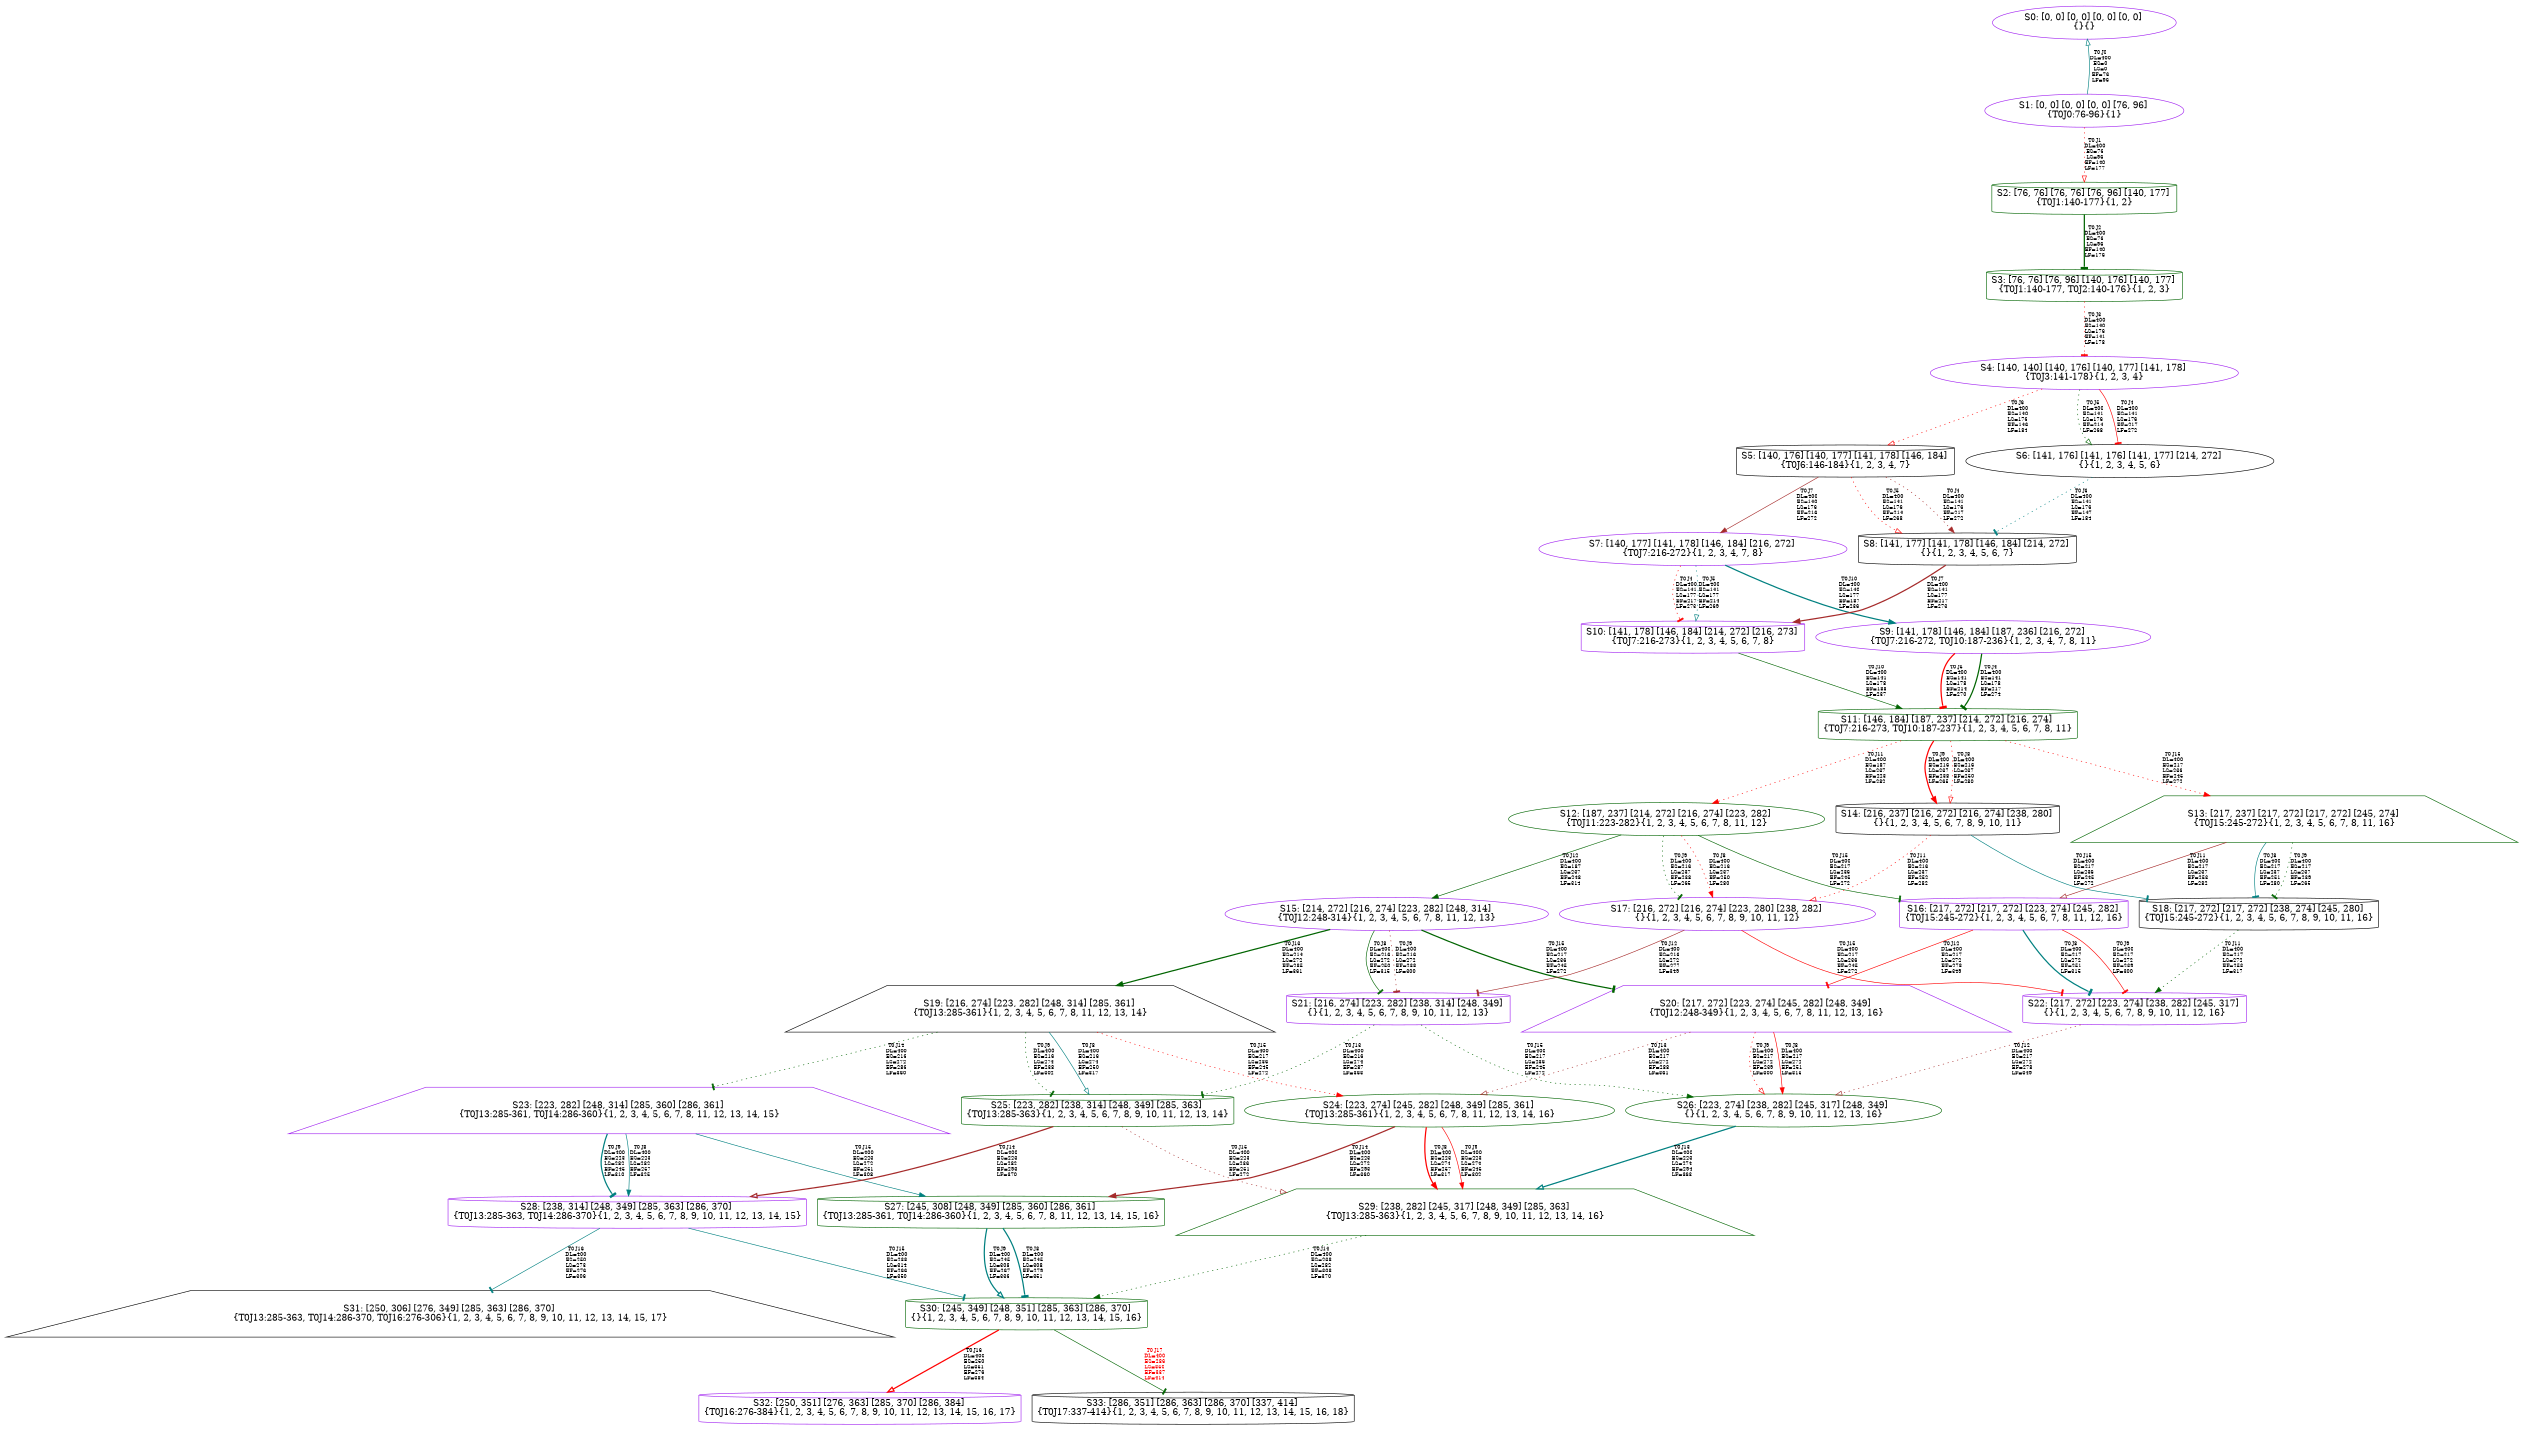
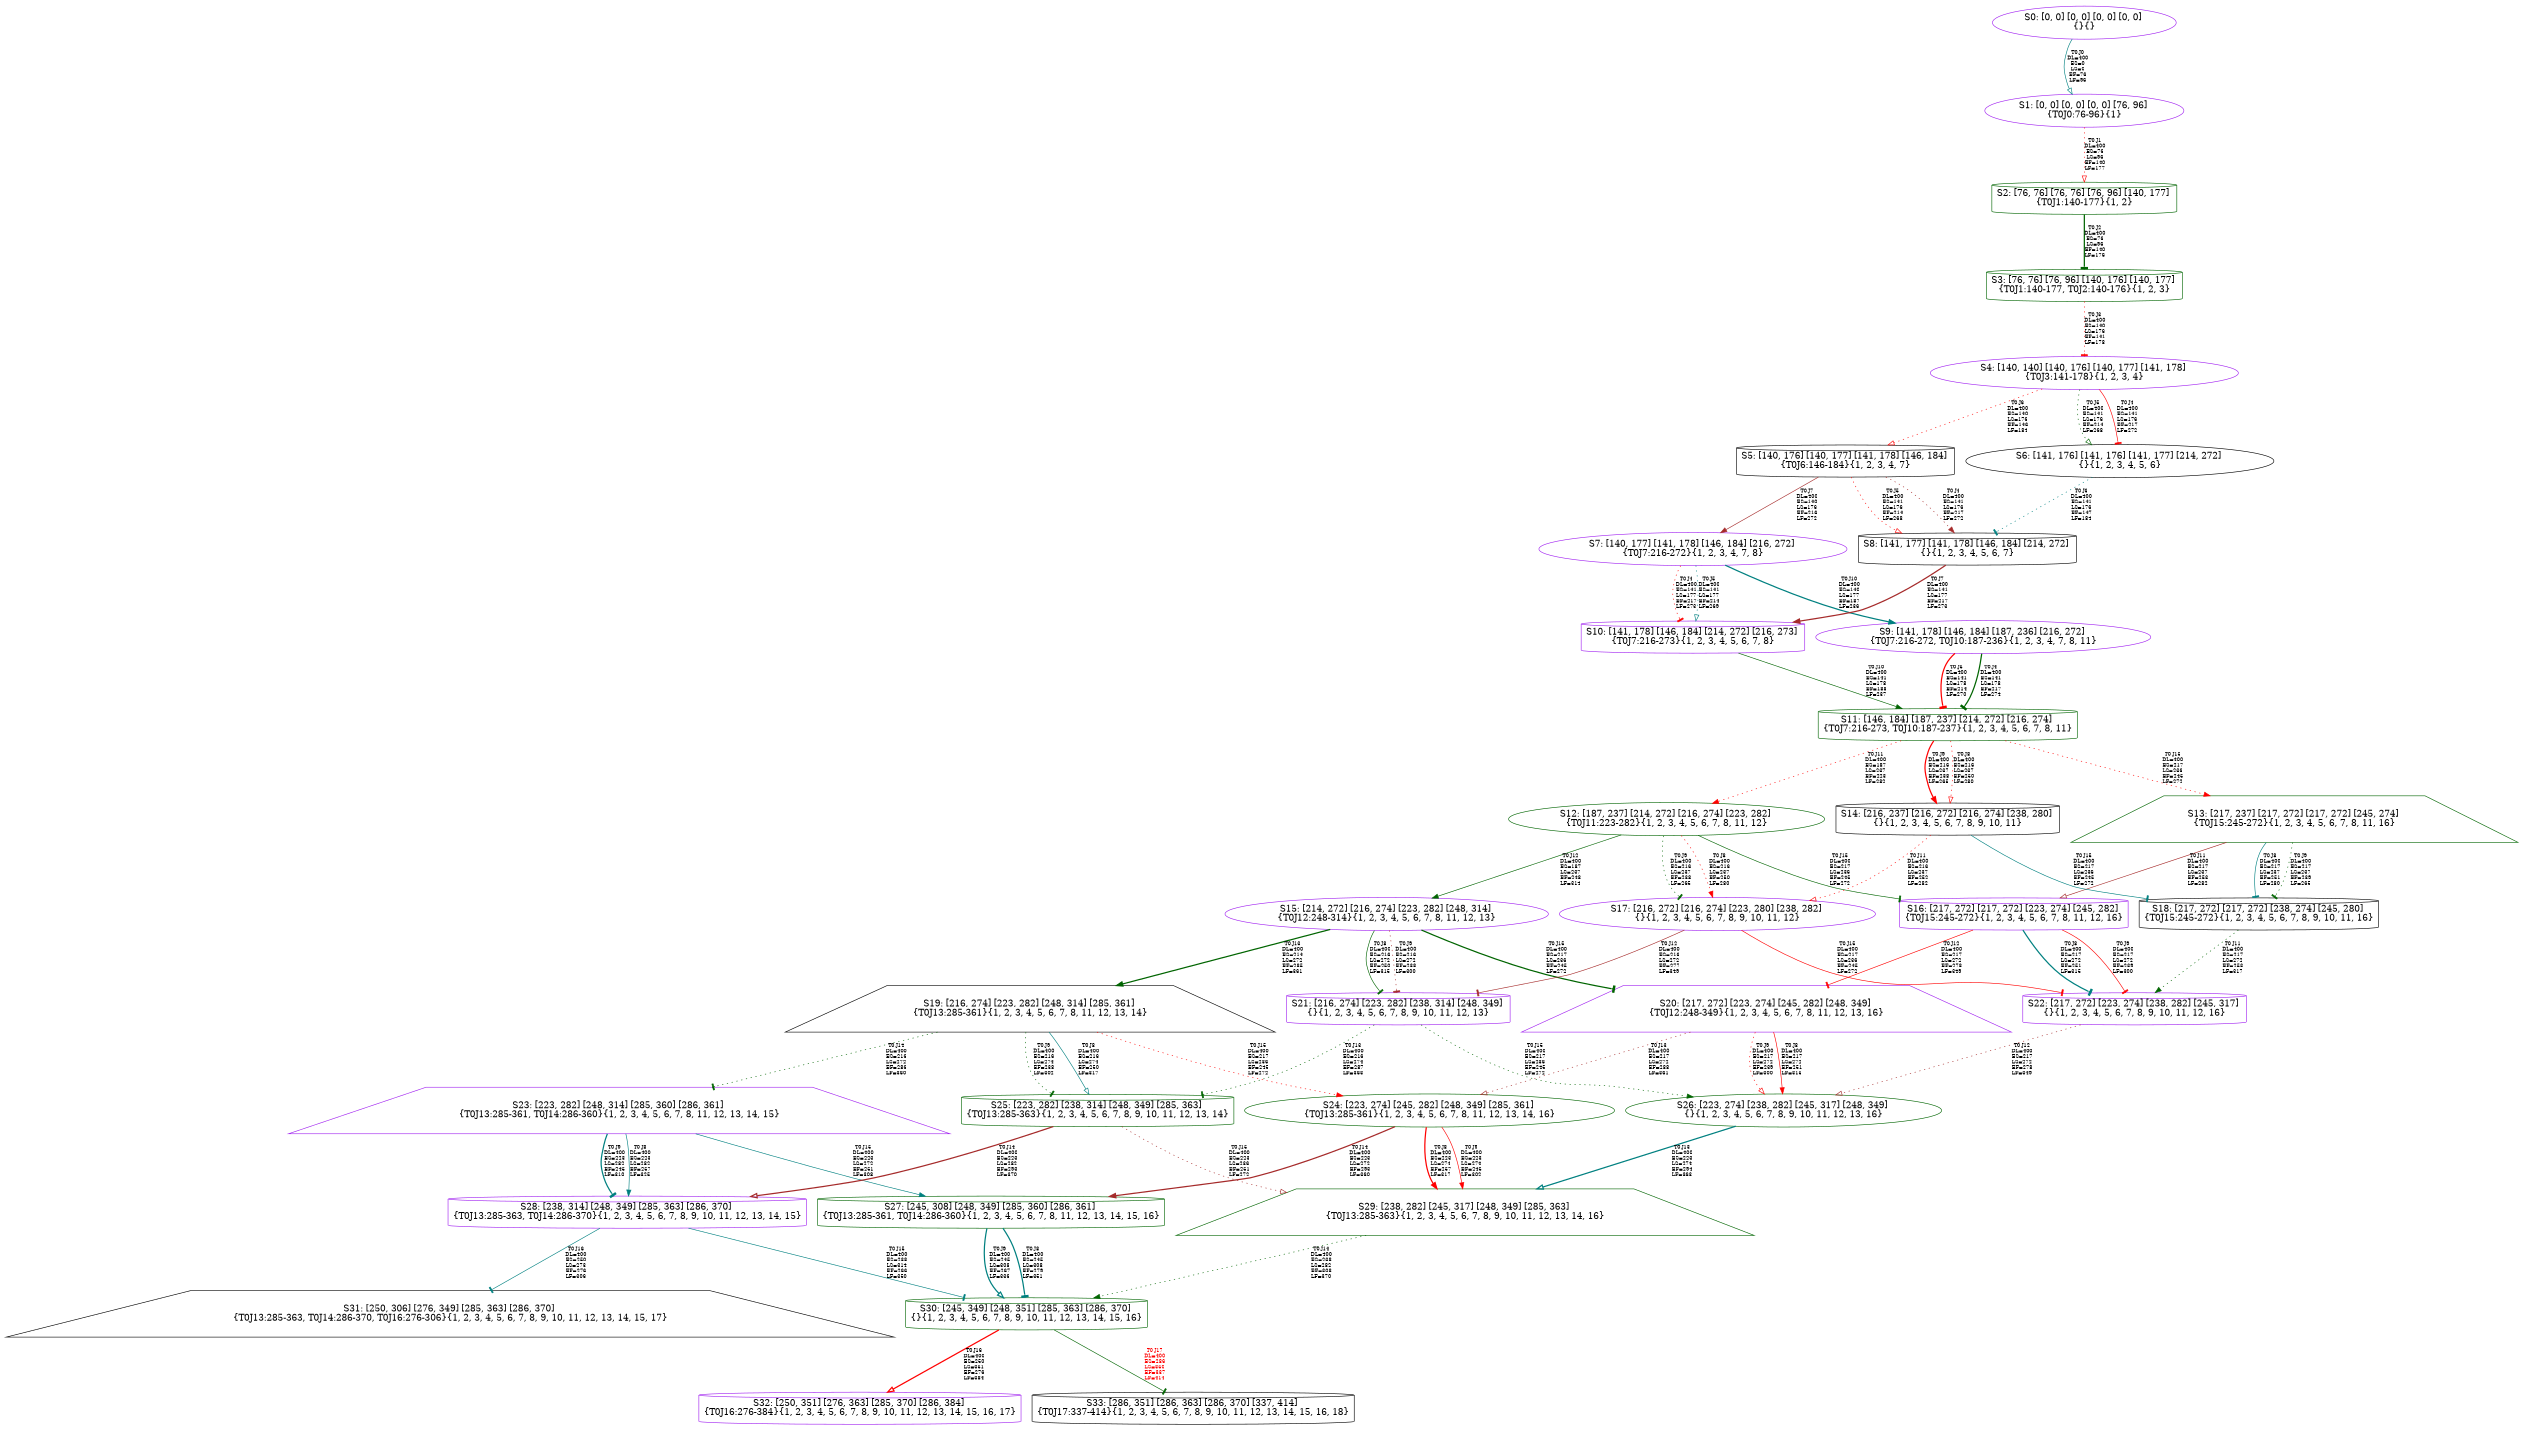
edge "S1: [0, 0] [0, 0] [0, 0] [76, 96] {T0J0:76-96}{1}" -> "S0: [0, 0] [0, 0] [0, 0] [0, 0] {}{}": reversed
